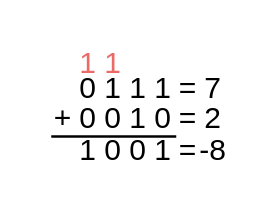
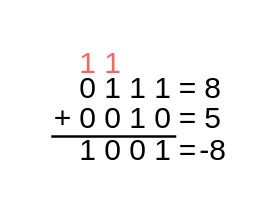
node "7": label "7" -> "8"
node "2": label "2" -> "5"
